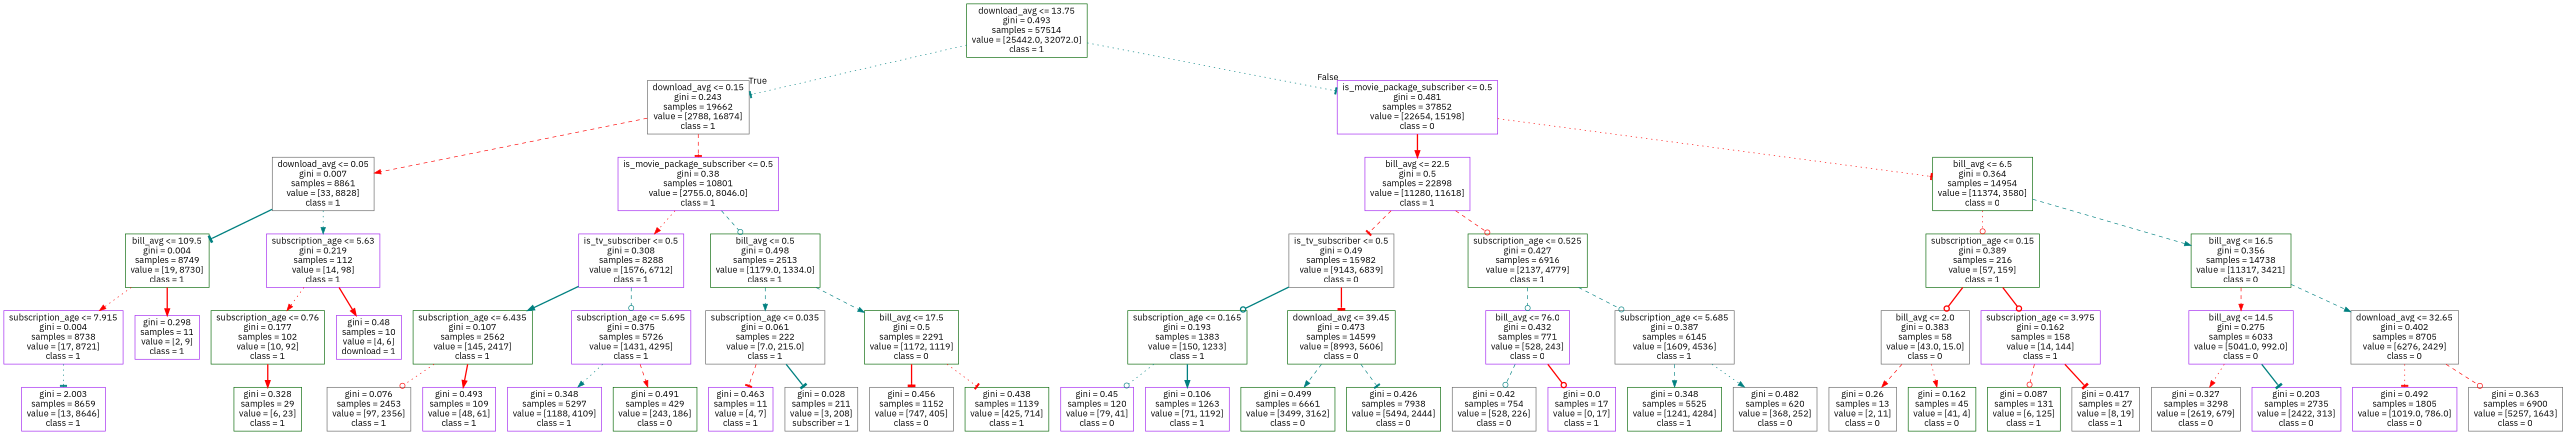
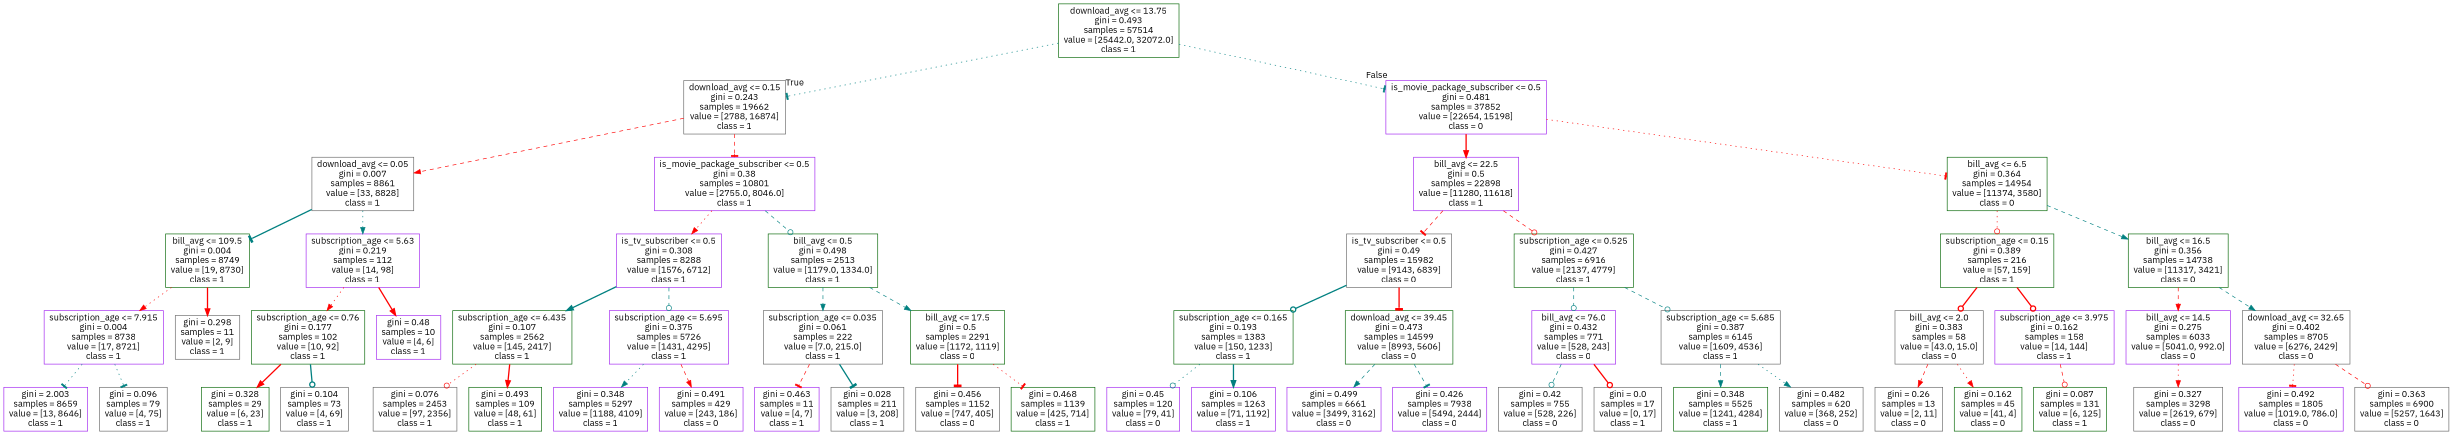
node "gini = 0.298 samples = 11 value = [2, 9] class = 1": color purple -> gray40
node "gini = 0.48 samples = 10 value = [4, 6] download = 1": label "gini = 0.48 samples = 10 value = [4, 6] download = 1" -> "gini = 0.48 samples = 10 value = [4, 6] class = 1"
node "gini = 0.096 samples = 79 value = [4, 75] class = 1": added
node "gini = 0.104 samples = 73 value = [4, 69] class = 1": added
node "gini = 0.493 samples = 109 value = [48, 61] class = 1": color purple -> darkgreen
node "gini = 0.491 samples = 429 value = [243, 186] class = 0": color darkgreen -> purple
node "gini = 0.028 samples = 211 value = [3, 208] subscriber = 1": label "gini = 0.028 samples = 211 value = [3, 208] subscriber = 1" -> "gini = 0.028 samples = 211 value = [3, 208] class = 1"
node "gini = 0.438 samples = 1139 value = [425, 714] class = 1": label "gini = 0.438 samples = 1139 value = [425, 714] class = 1" -> "gini = 0.468 samples = 1139 value = [425, 714] class = 1"
node "gini = 0.499 samples = 6661 value = [3499, 3162] class = 0": color darkgreen -> purple
node "gini = 0.426 samples = 7938 value = [5494, 2444] class = 0": color darkgreen -> purple
node "gini = 0.42 samples = 754 value = [528, 226] class = 0": label "gini = 0.42 samples = 754 value = [528, 226] class = 0" -> "gini = 0.42 samples = 755 value = [528, 226] class = 0"
node "gini = 0.0 samples = 17 value = [0, 17] class = 1": color purple -> gray40
node "gini = 0.417 samples = 27 value = [8, 19] class = 1": removed
node "gini = 0.203 samples = 2735 value = [2422, 313] class = 0": removed
